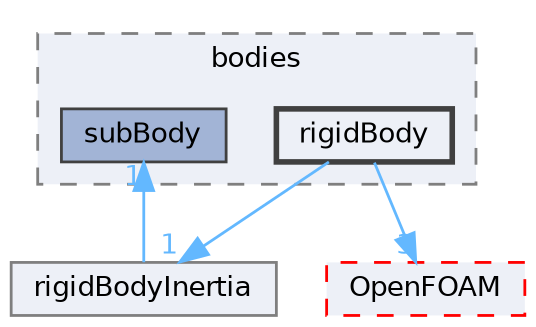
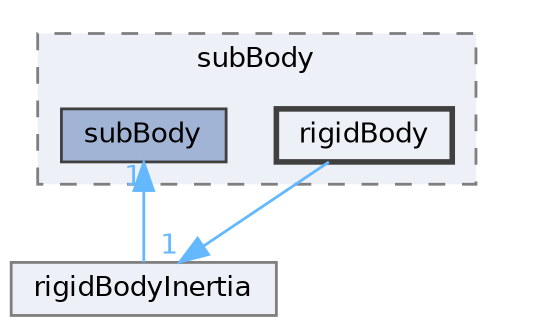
cluster "bodies": label "bodies" -> "subBody"
node "OpenFOAM": removed
